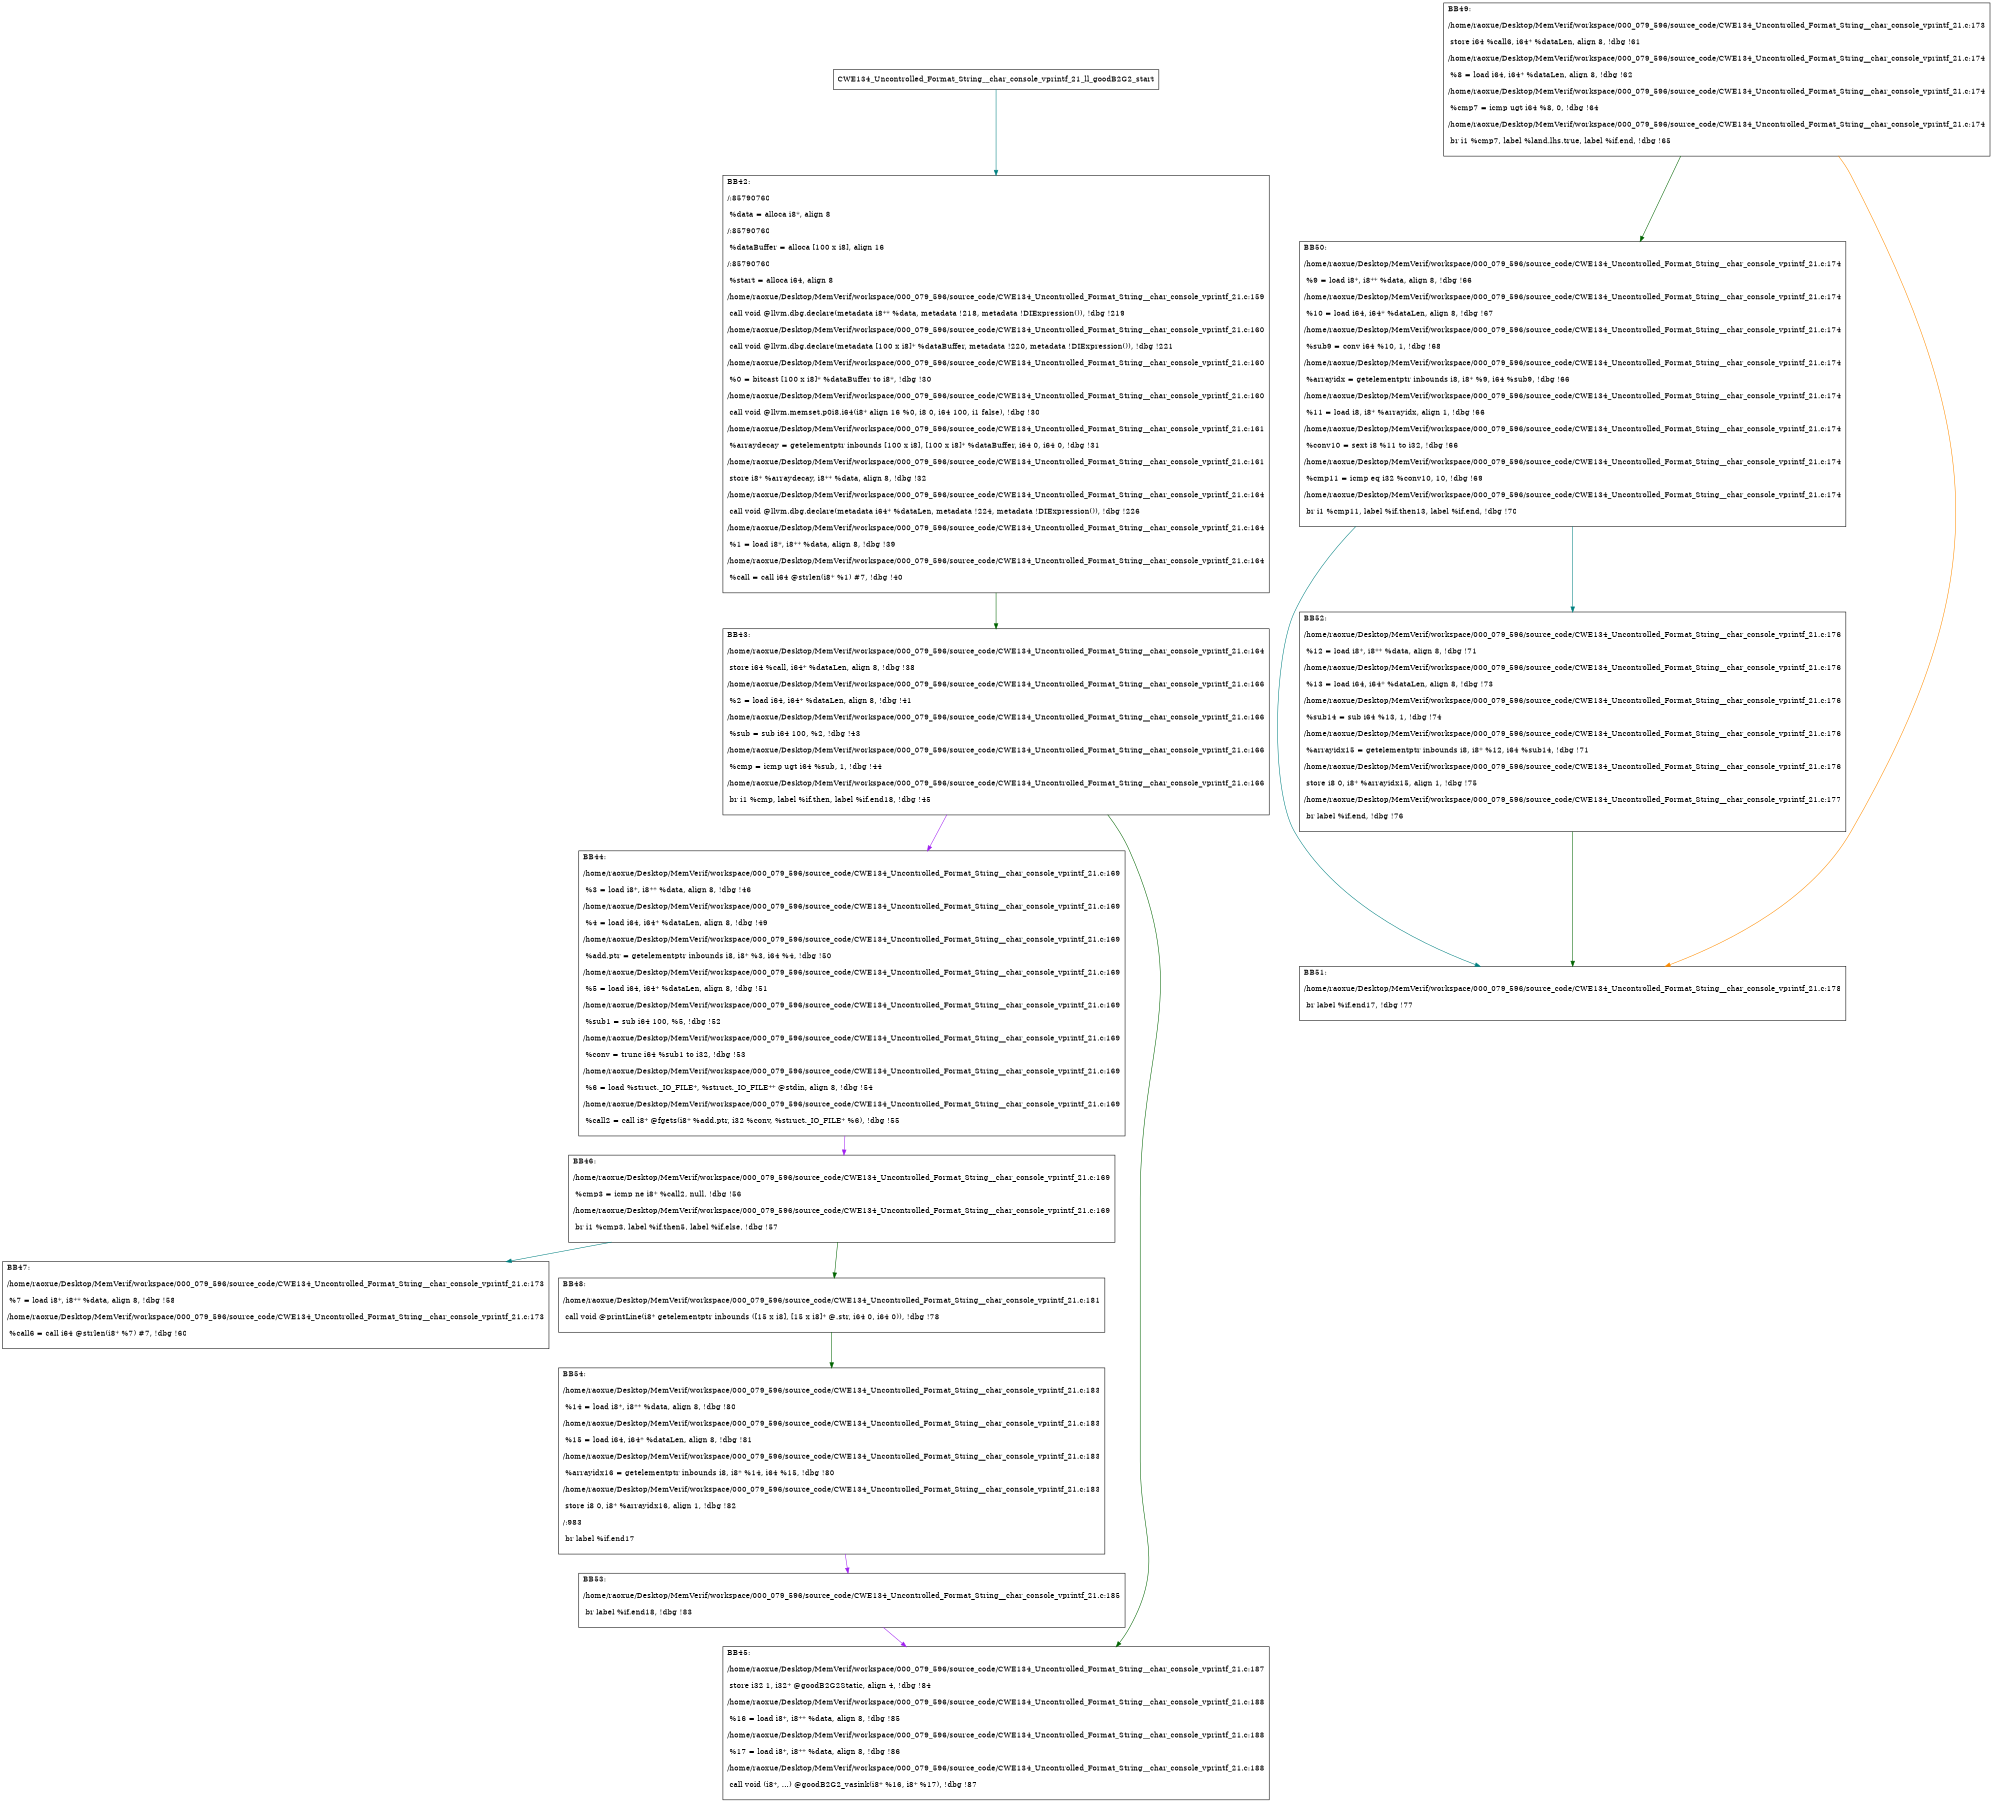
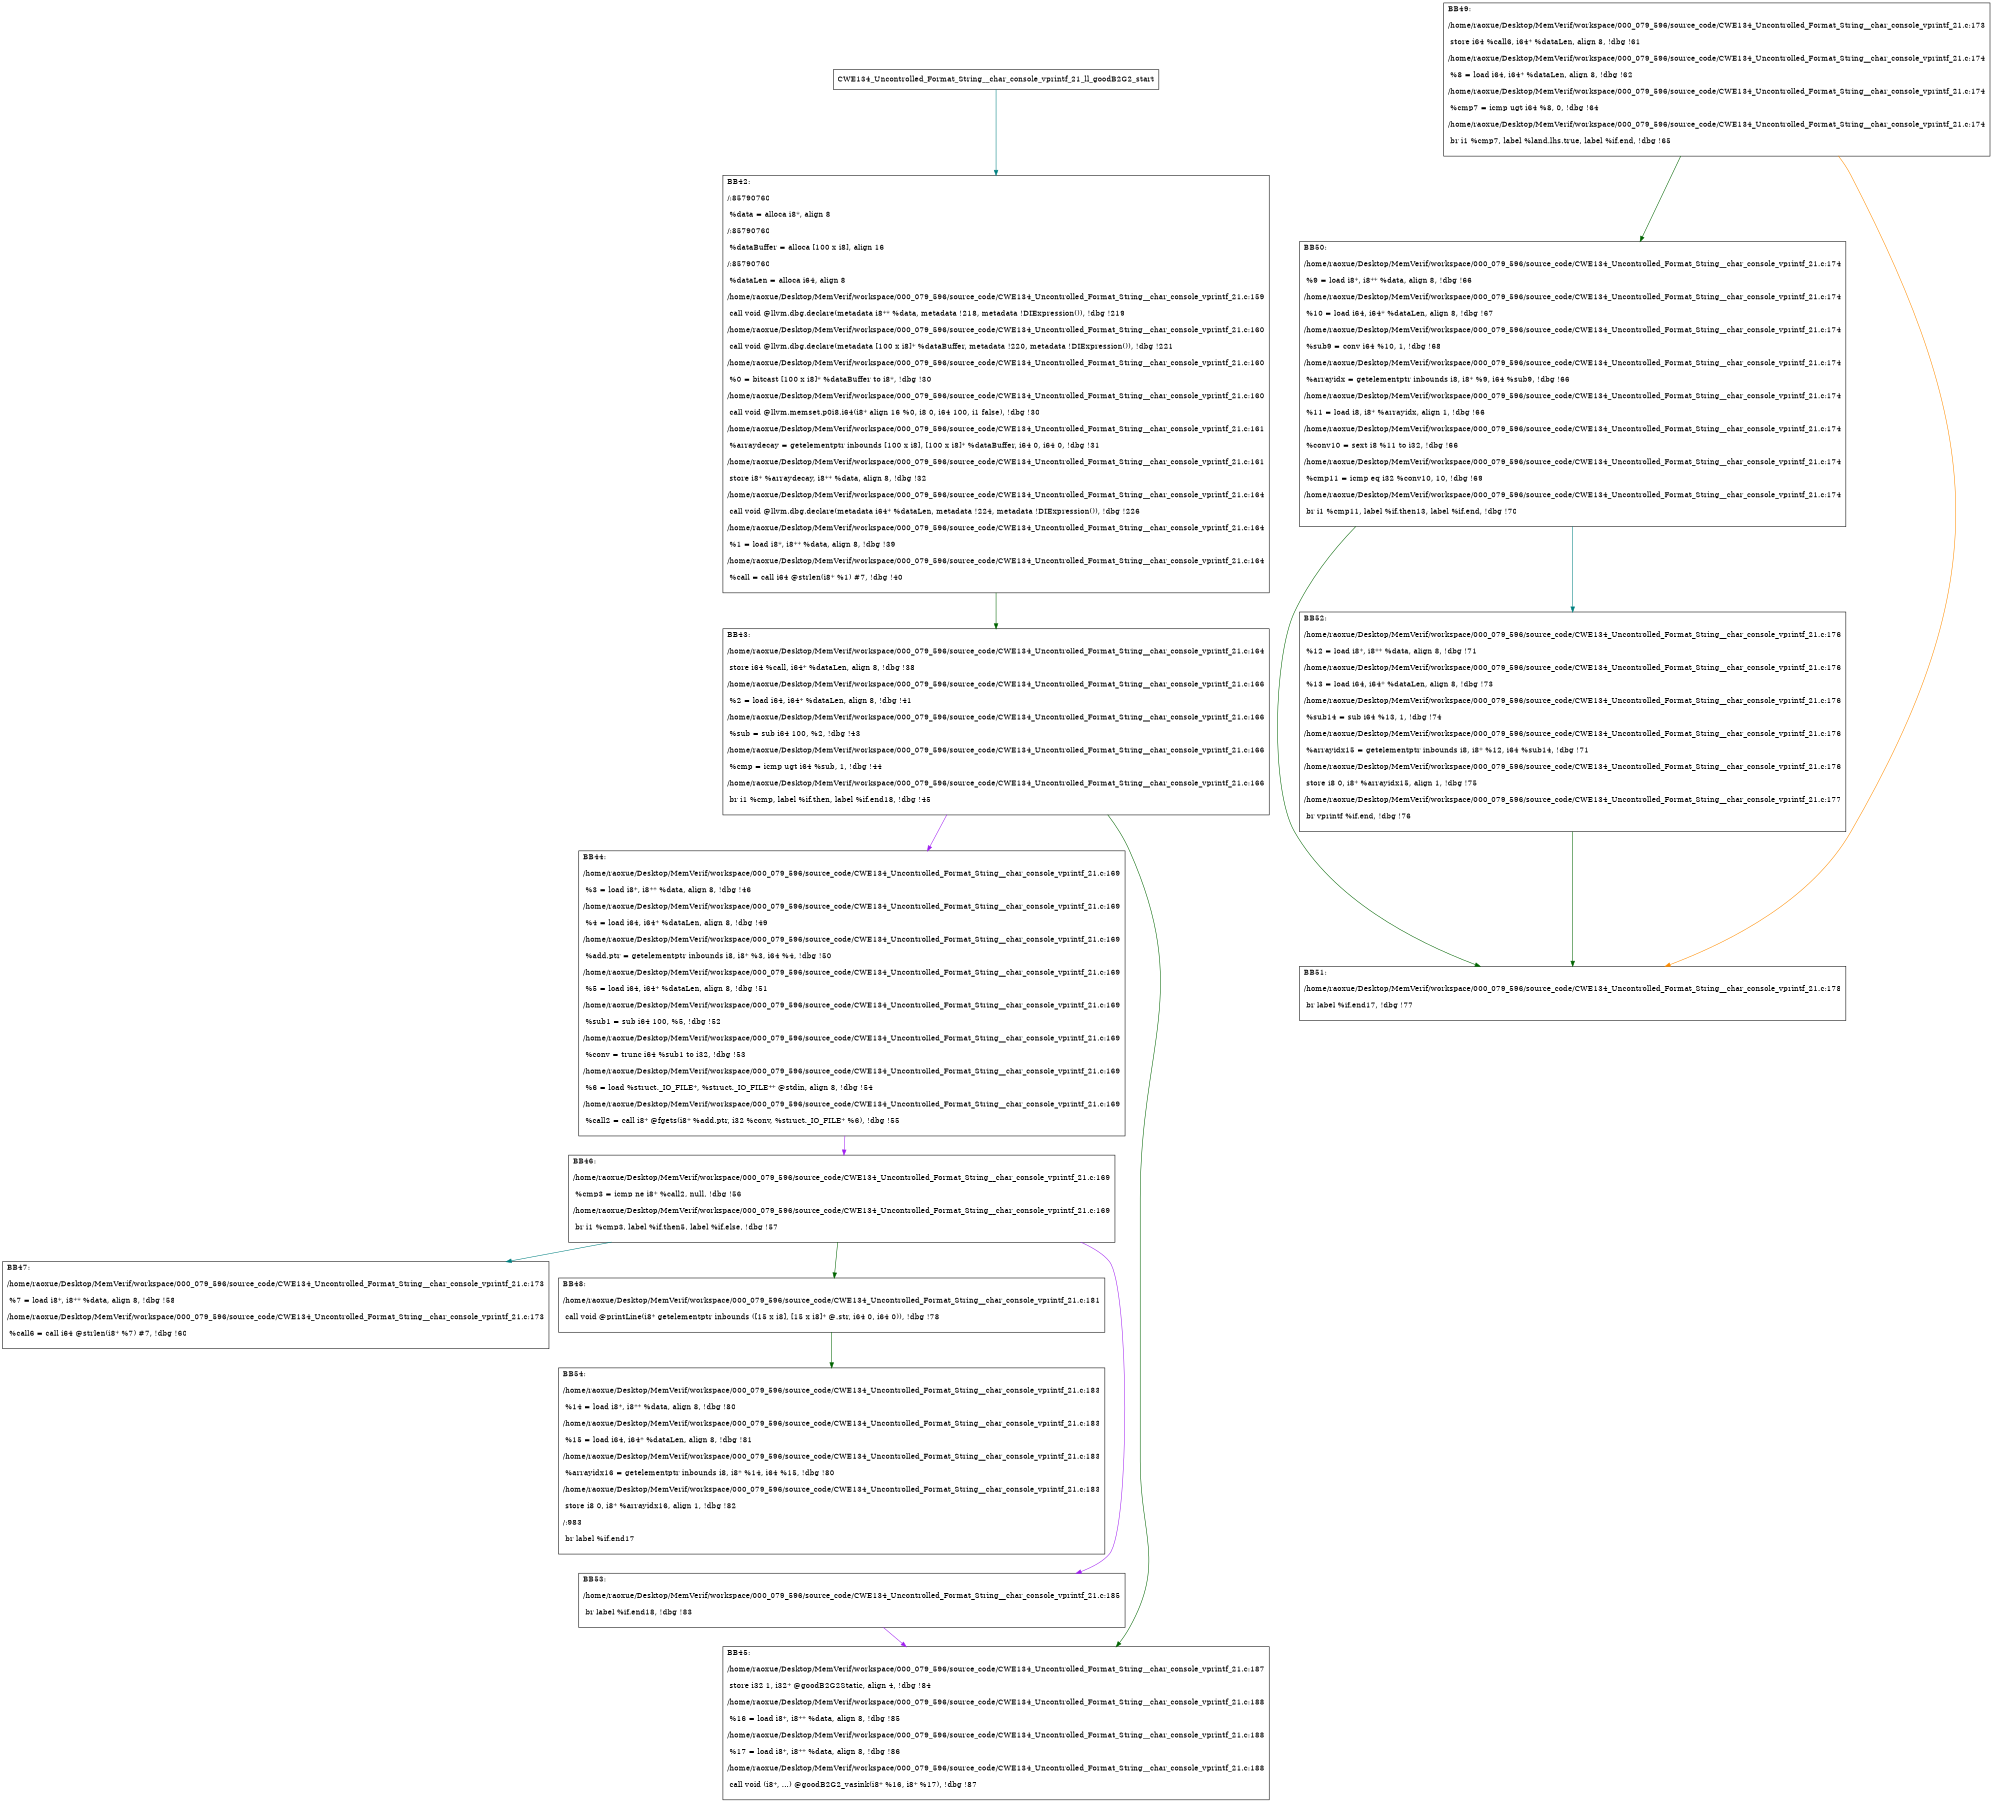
node "BB42:": text "%start = alloca i64, align 8" -> "%dataLen = alloca i64, align 8"
edge "BB50:" -> "BB51:": color teal -> darkgreen
node "BB52:": text "br label %if.end, !dbg !76" -> "br vprintf %if.end, !dbg !76"
edge "BB54:" -> "BB53:": now "BB46:" -> "BB53:"
